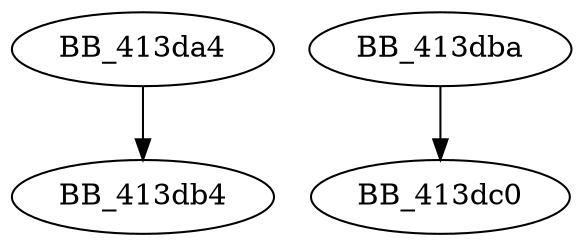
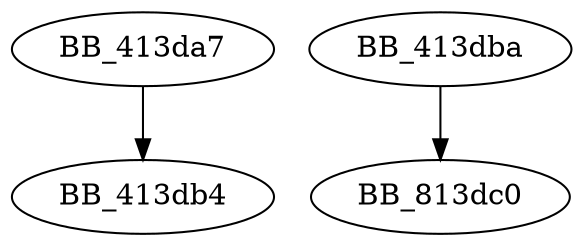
node "BB_413da4": label "BB_413da4" -> "BB_413da7"
node "BB_413dc0": label "BB_413dc0" -> "BB_813dc0"
